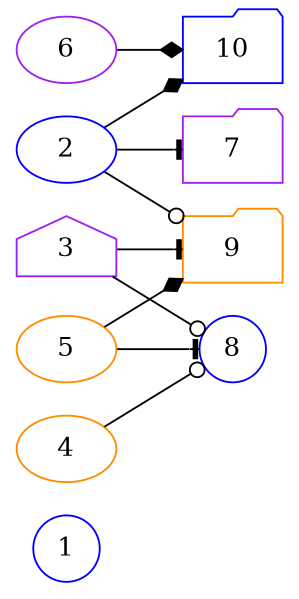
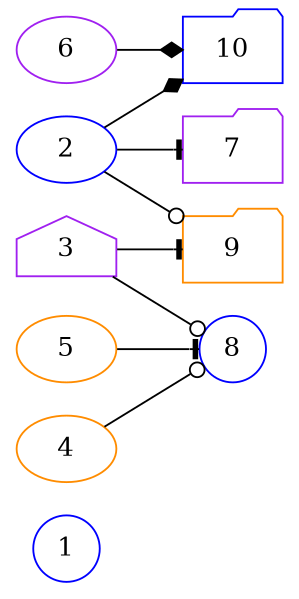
edge "5" -> "9": removed
